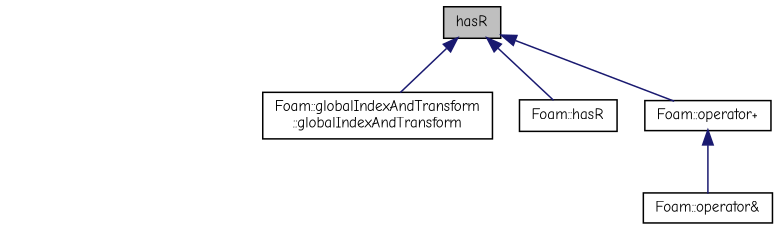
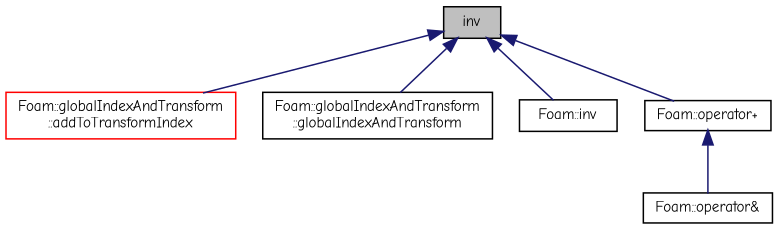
node "hasR": label "hasR" -> "inv"
node "Foam::globalIndexAndTransform ::addToTransformIndex": added
node "Foam::hasR": label "Foam::hasR" -> "Foam::inv"
